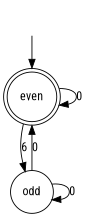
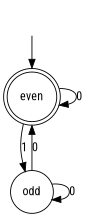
edge "even" -> "odd": label "6" -> "1"
